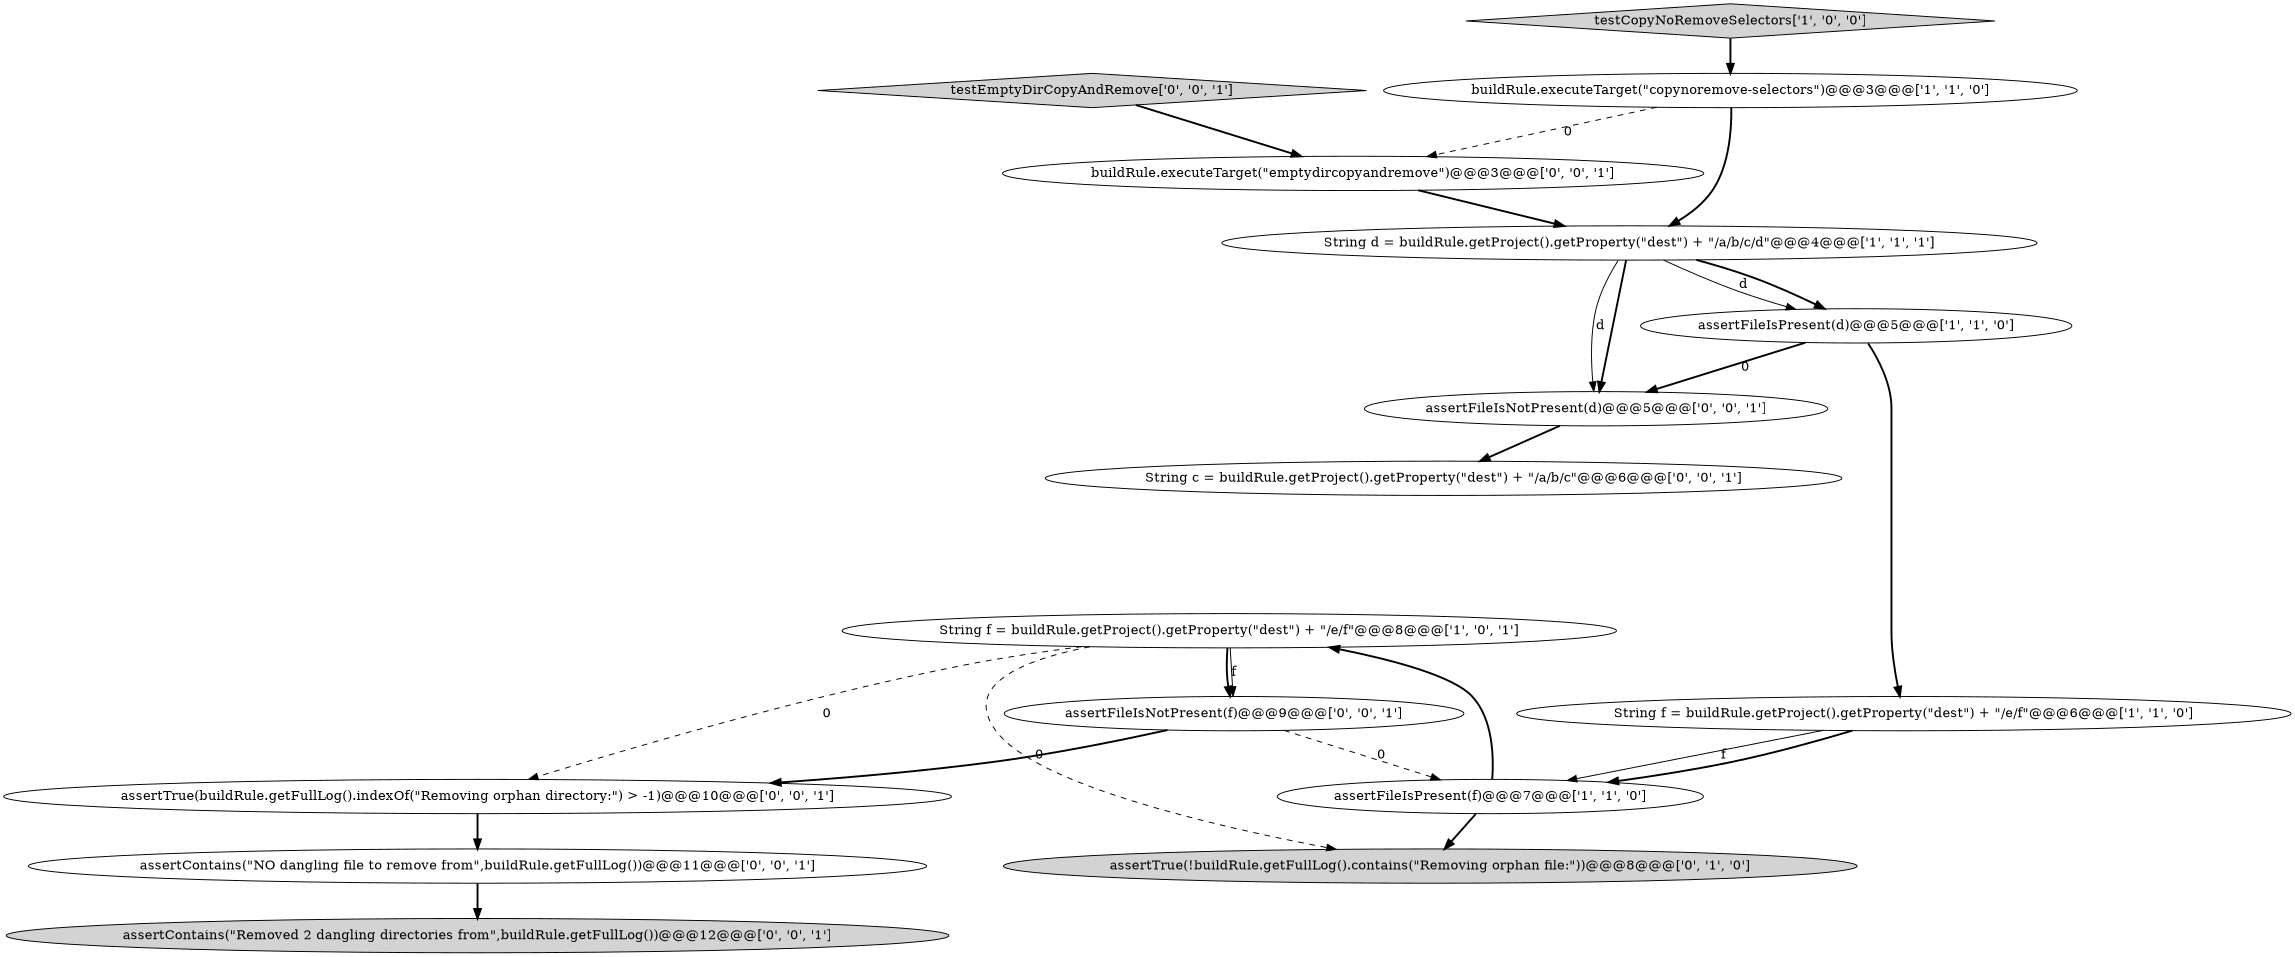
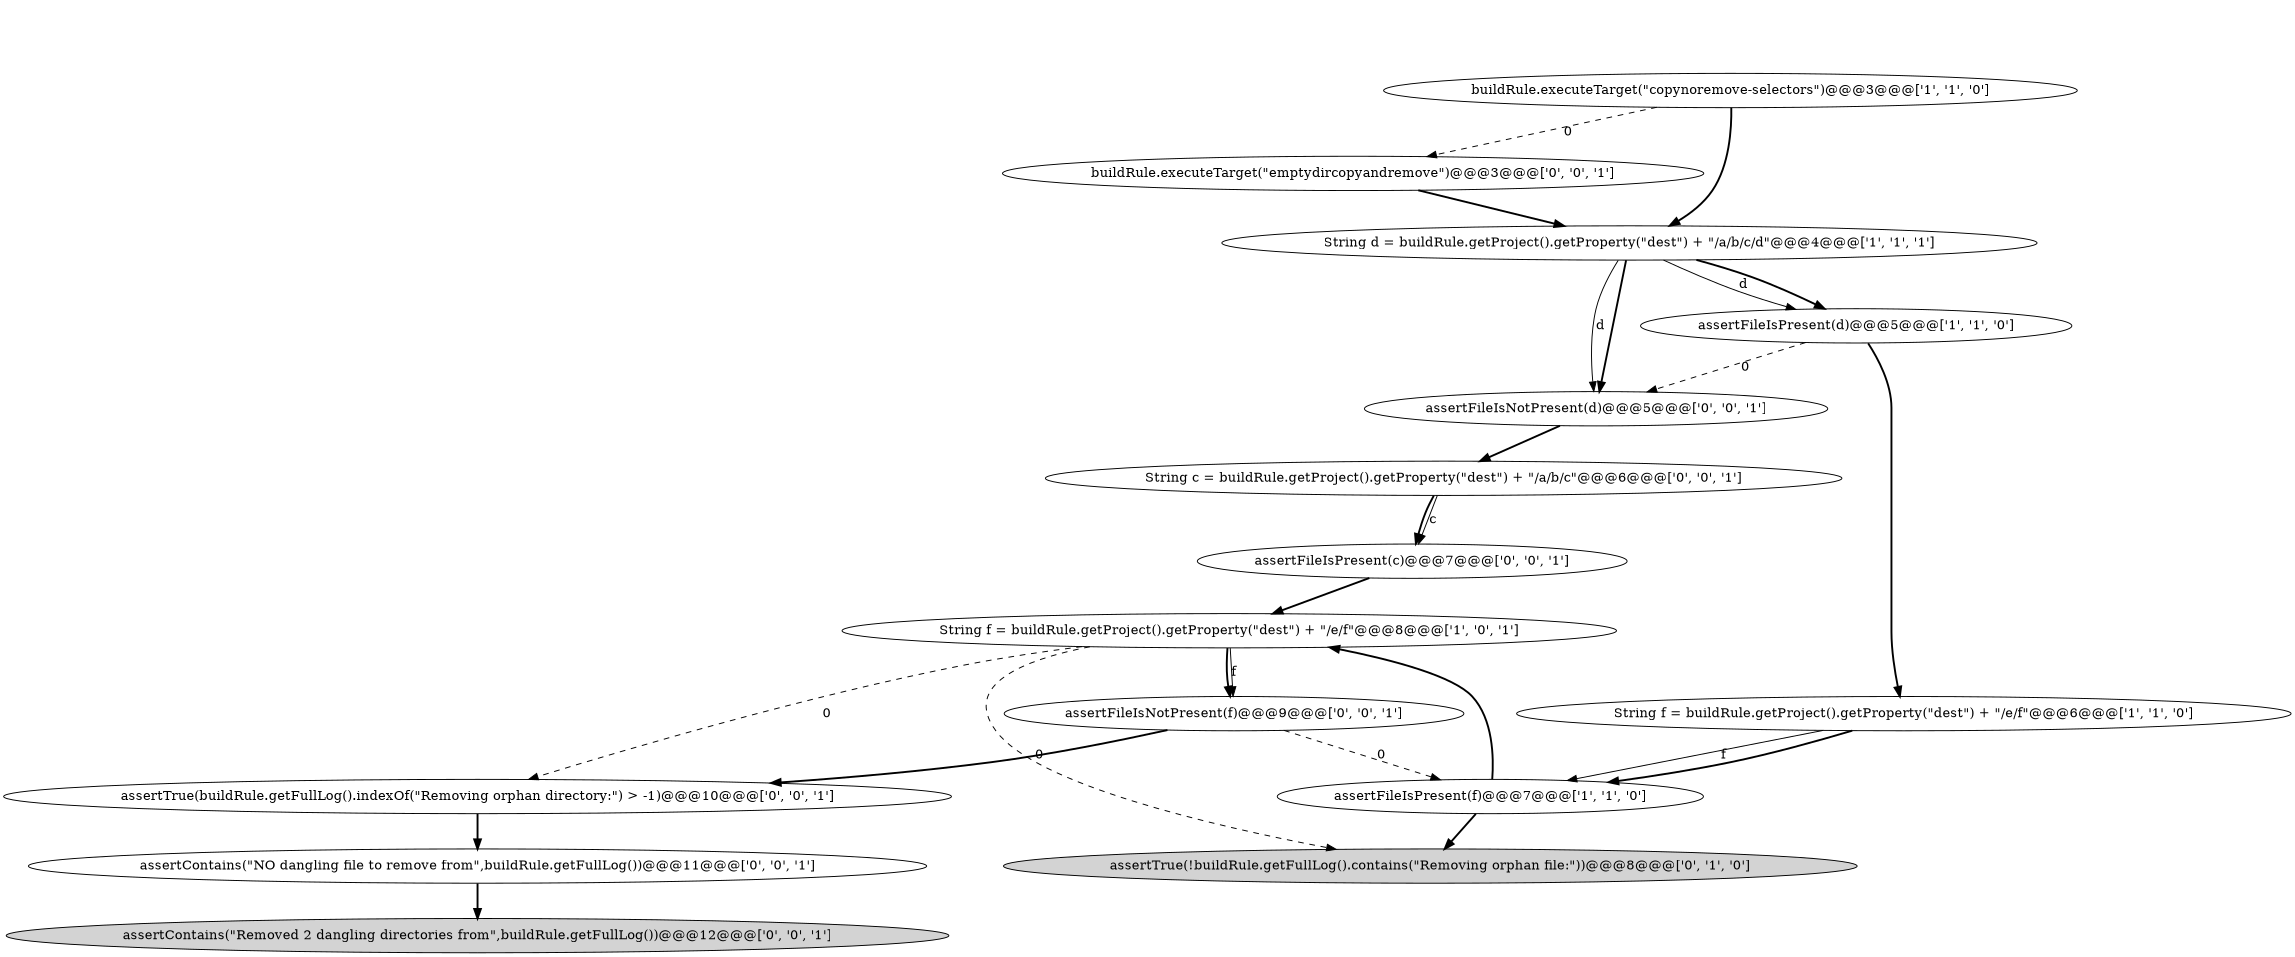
node "testCopyNoRemoveSelectors['1', '0', '0']": removed
node "testEmptyDirCopyAndRemove['0', '0', '1']": removed
edge "assertFileIsPresent(d)@@@5@@@['1', '1', '0']" -> "assertFileIsNotPresent(d)@@@5@@@['0', '0', '1']": style bold -> dashed
node "assertFileIsPresent(c)@@@7@@@['0', '0', '1']": added
